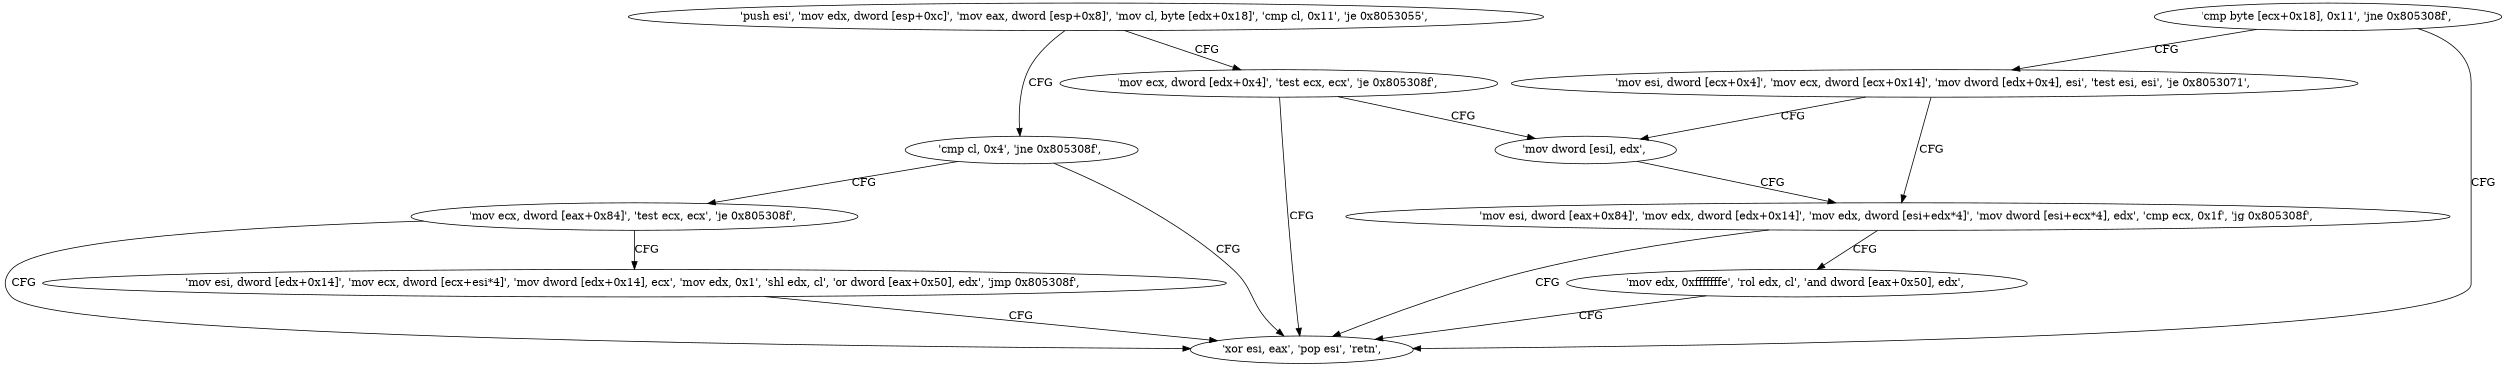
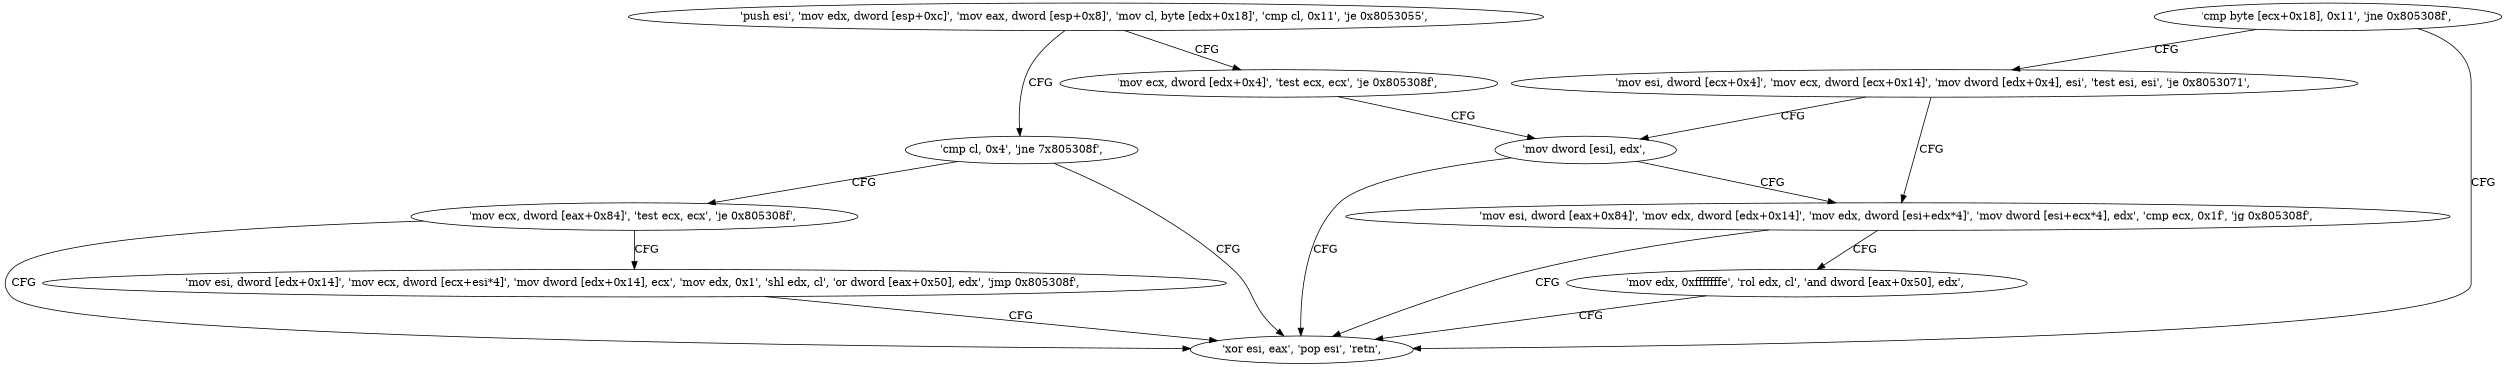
node "'cmp cl, 0x4', 'jne 0x805308f',": label "'cmp cl, 0x4', 'jne 0x805308f'," -> "'cmp cl, 0x4', 'jne 7x805308f',"
edge "'mov ecx, dword [edx+0x4]', 'test ecx, ecx', 'je 0x805308f'," -> "'xor esi, eax', 'pop esi', 'retn',": now "'mov dword [esi], edx'," -> "'xor esi, eax', 'pop esi', 'retn',"
